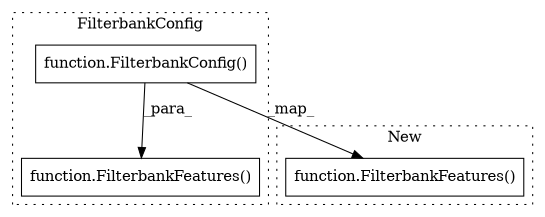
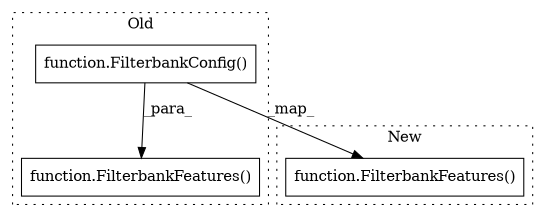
cluster "FilterbankConfig": label "FilterbankConfig" -> "Old"
